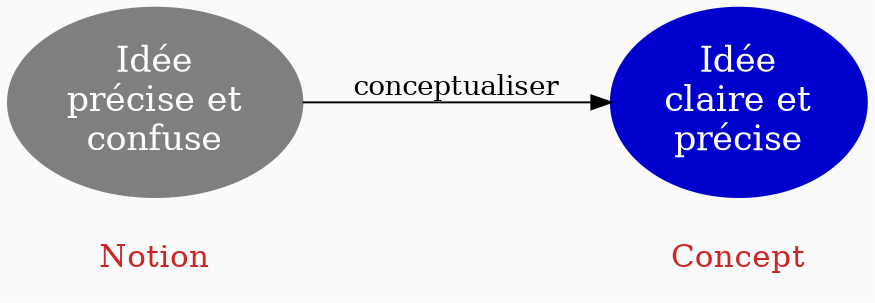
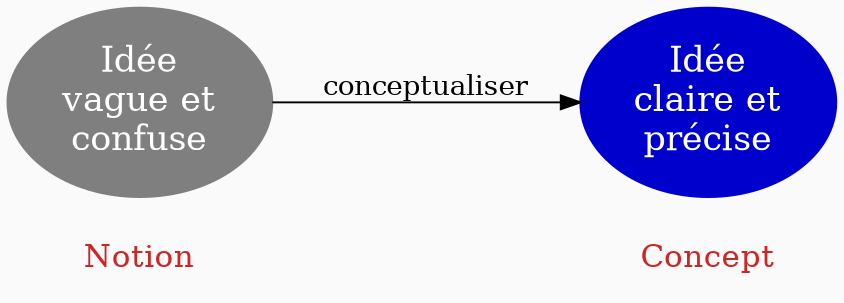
node "Idée précise et confuse": label "Idée précise et confuse" -> "Idée vague et confuse"
